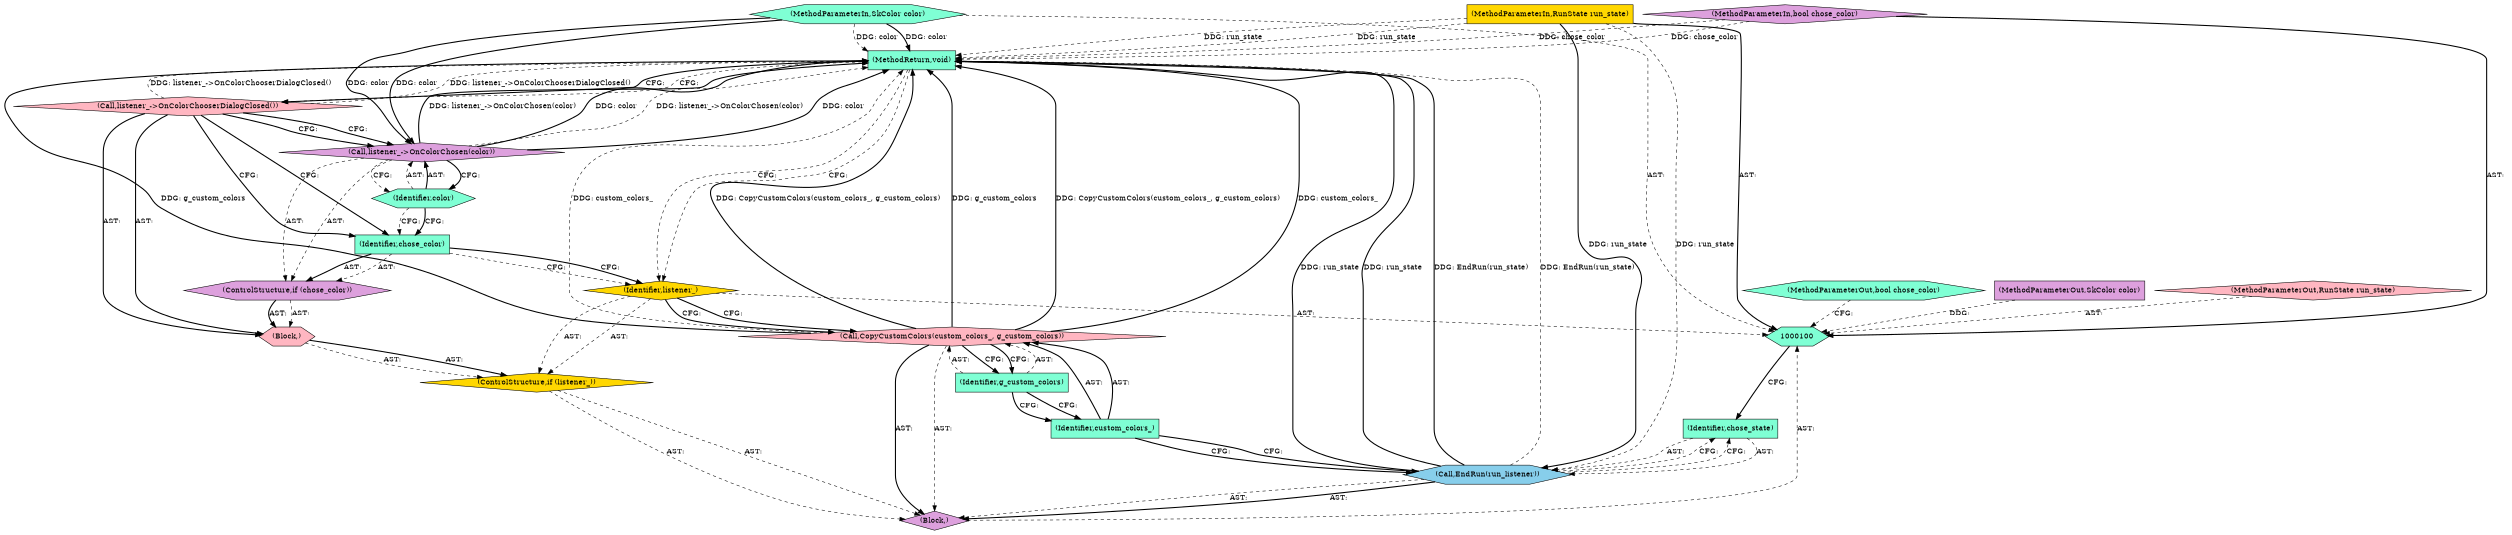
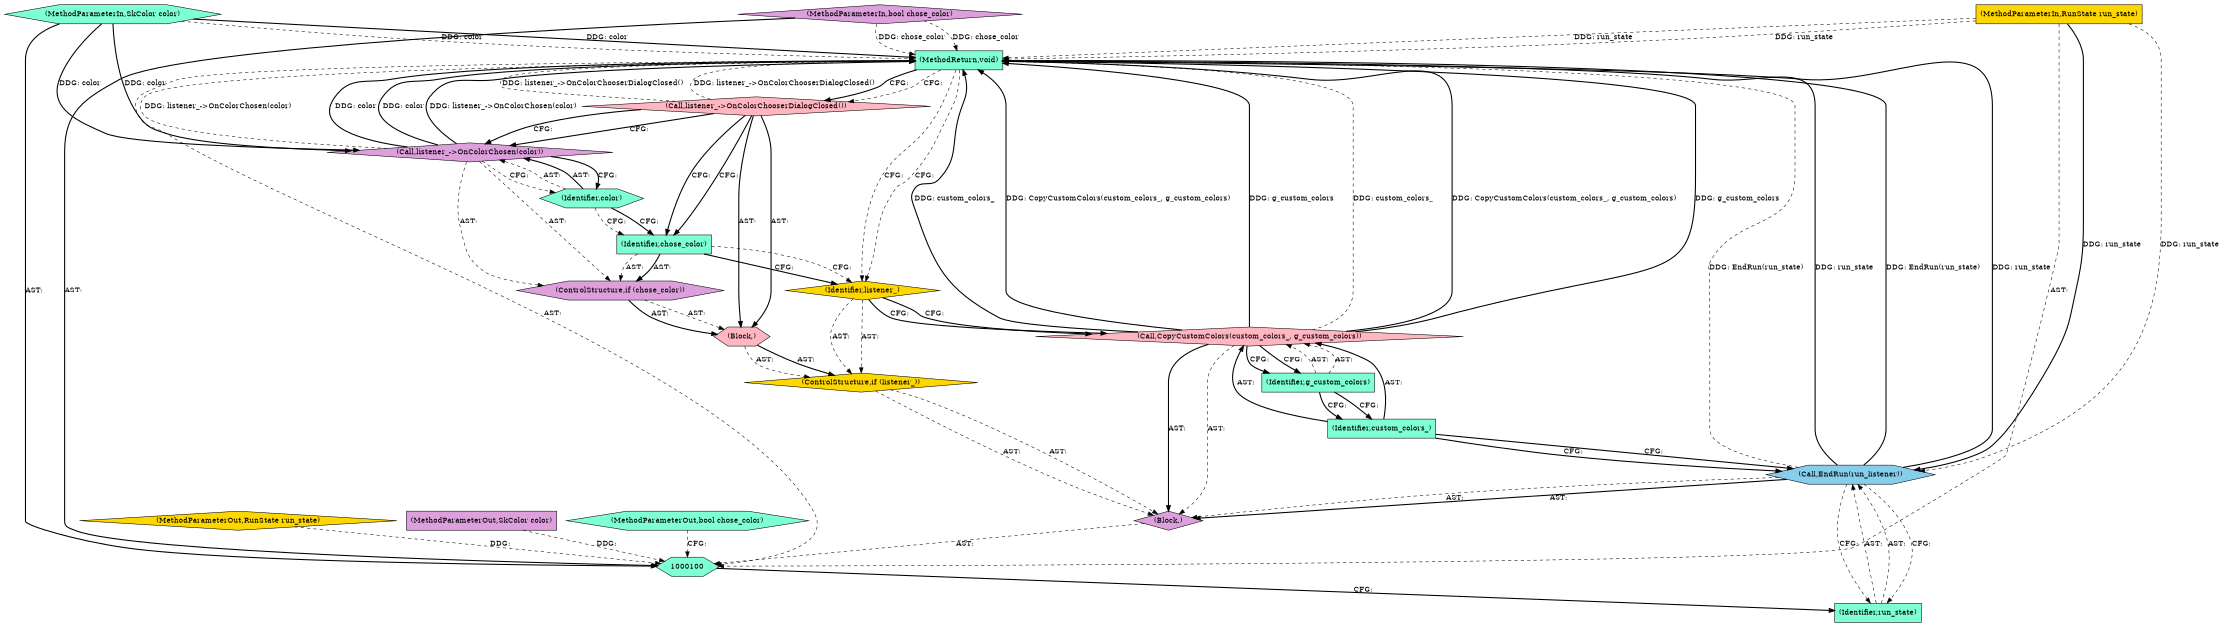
edge "(MethodParameterIn,SkColor color)" -> "1000100": style dashed -> bold
edge "(MethodParameterIn,RunState run_state)" -> "1000100": style bold -> dashed
node "(MethodParameterOut,RunState run_state)": fillcolor lightpink -> gold
edge "(Identifier,listener_)" -> "1000100": now "(MethodReturn,void)" -> "1000100"
edge "(MethodParameterOut,RunState run_state)" -> "1000100": label "AST: " -> "DDG: "
node "(Identifier,chose_state)": label "(Identifier,chose_state)" -> "(Identifier,run_state)"
